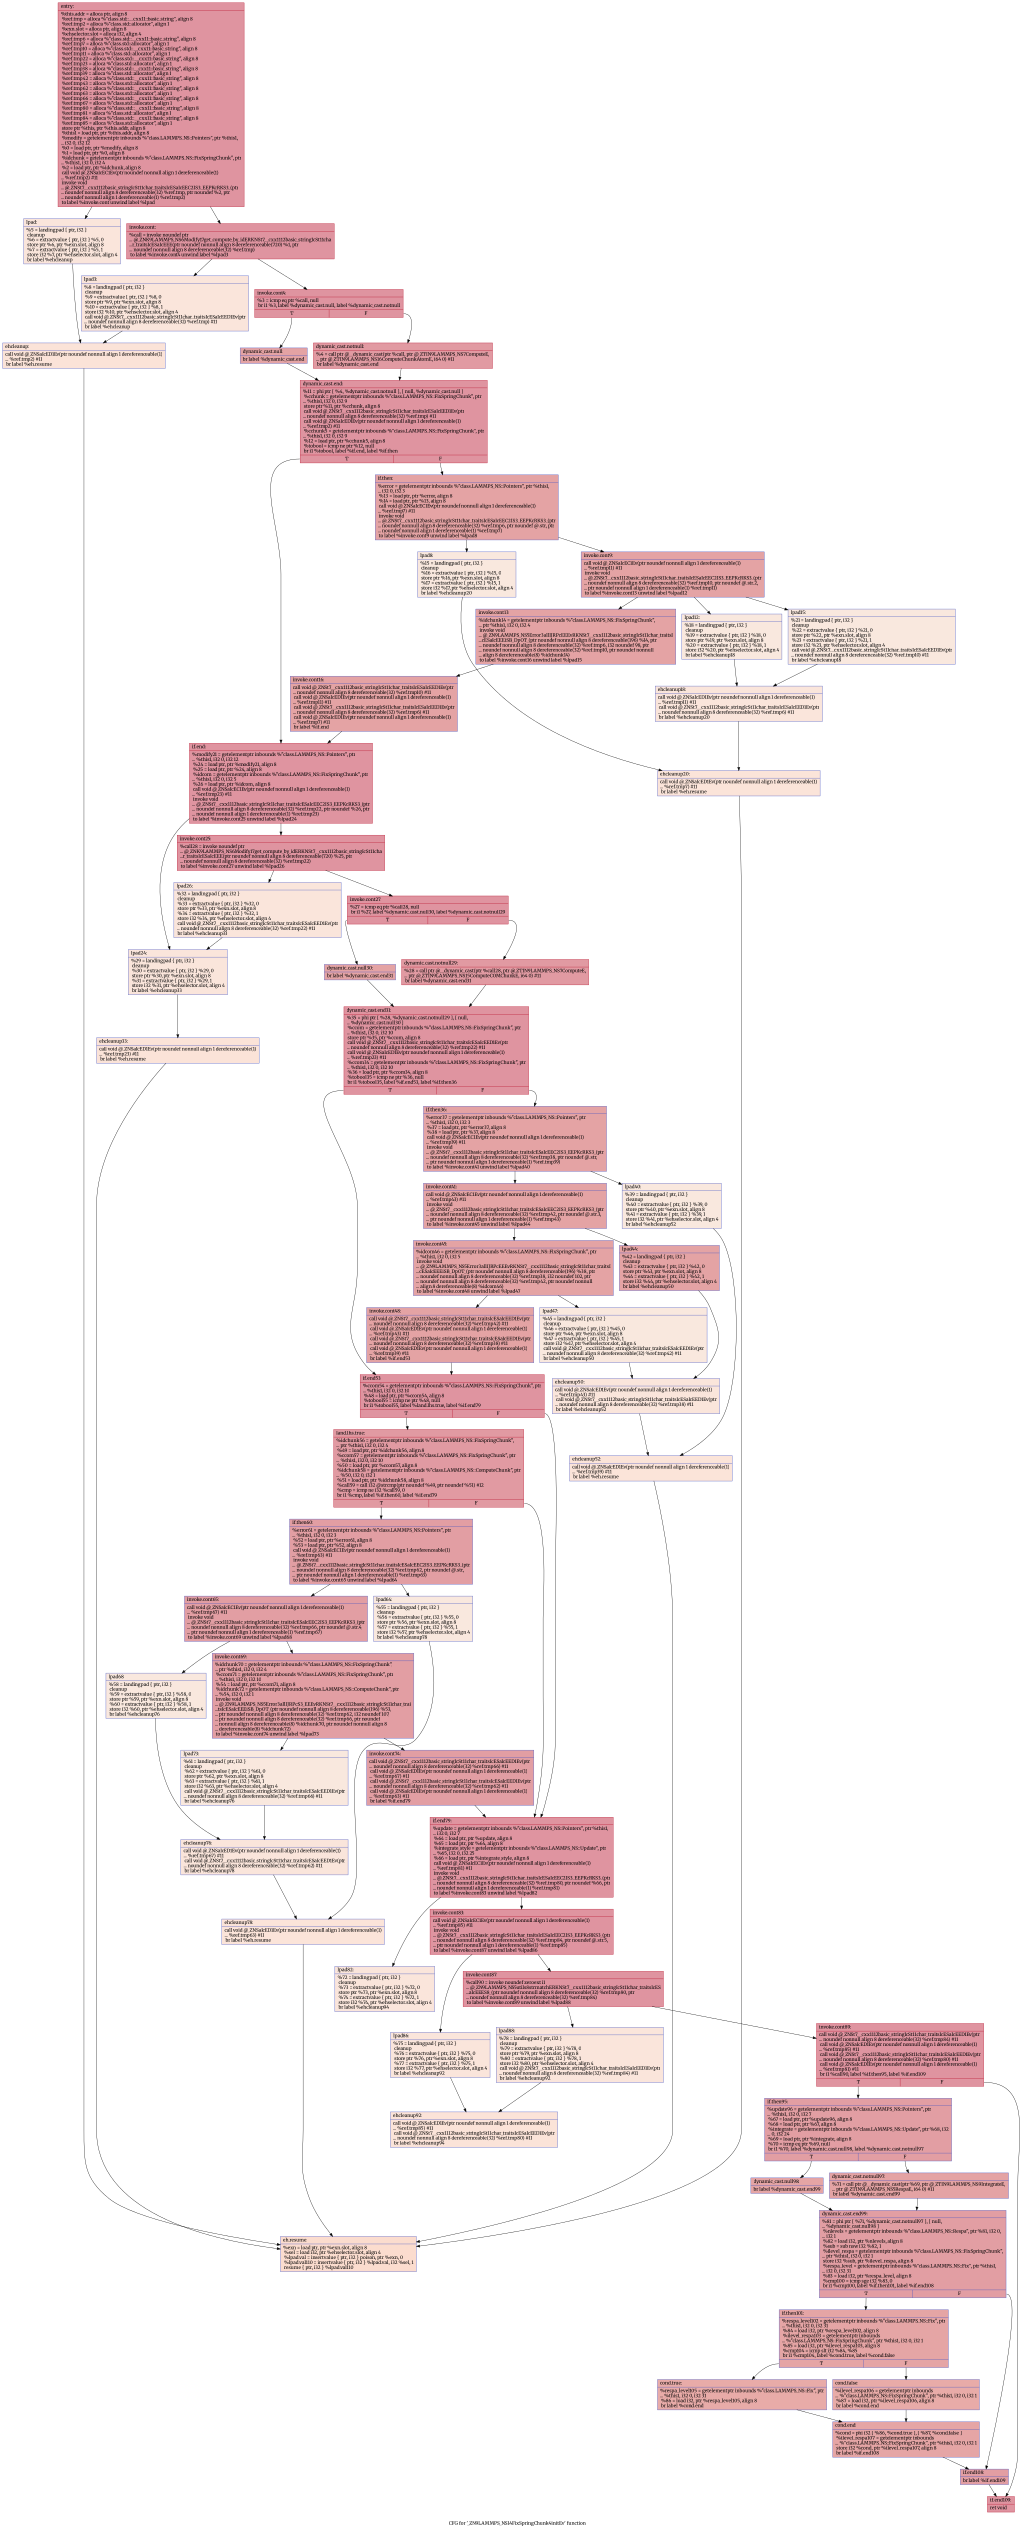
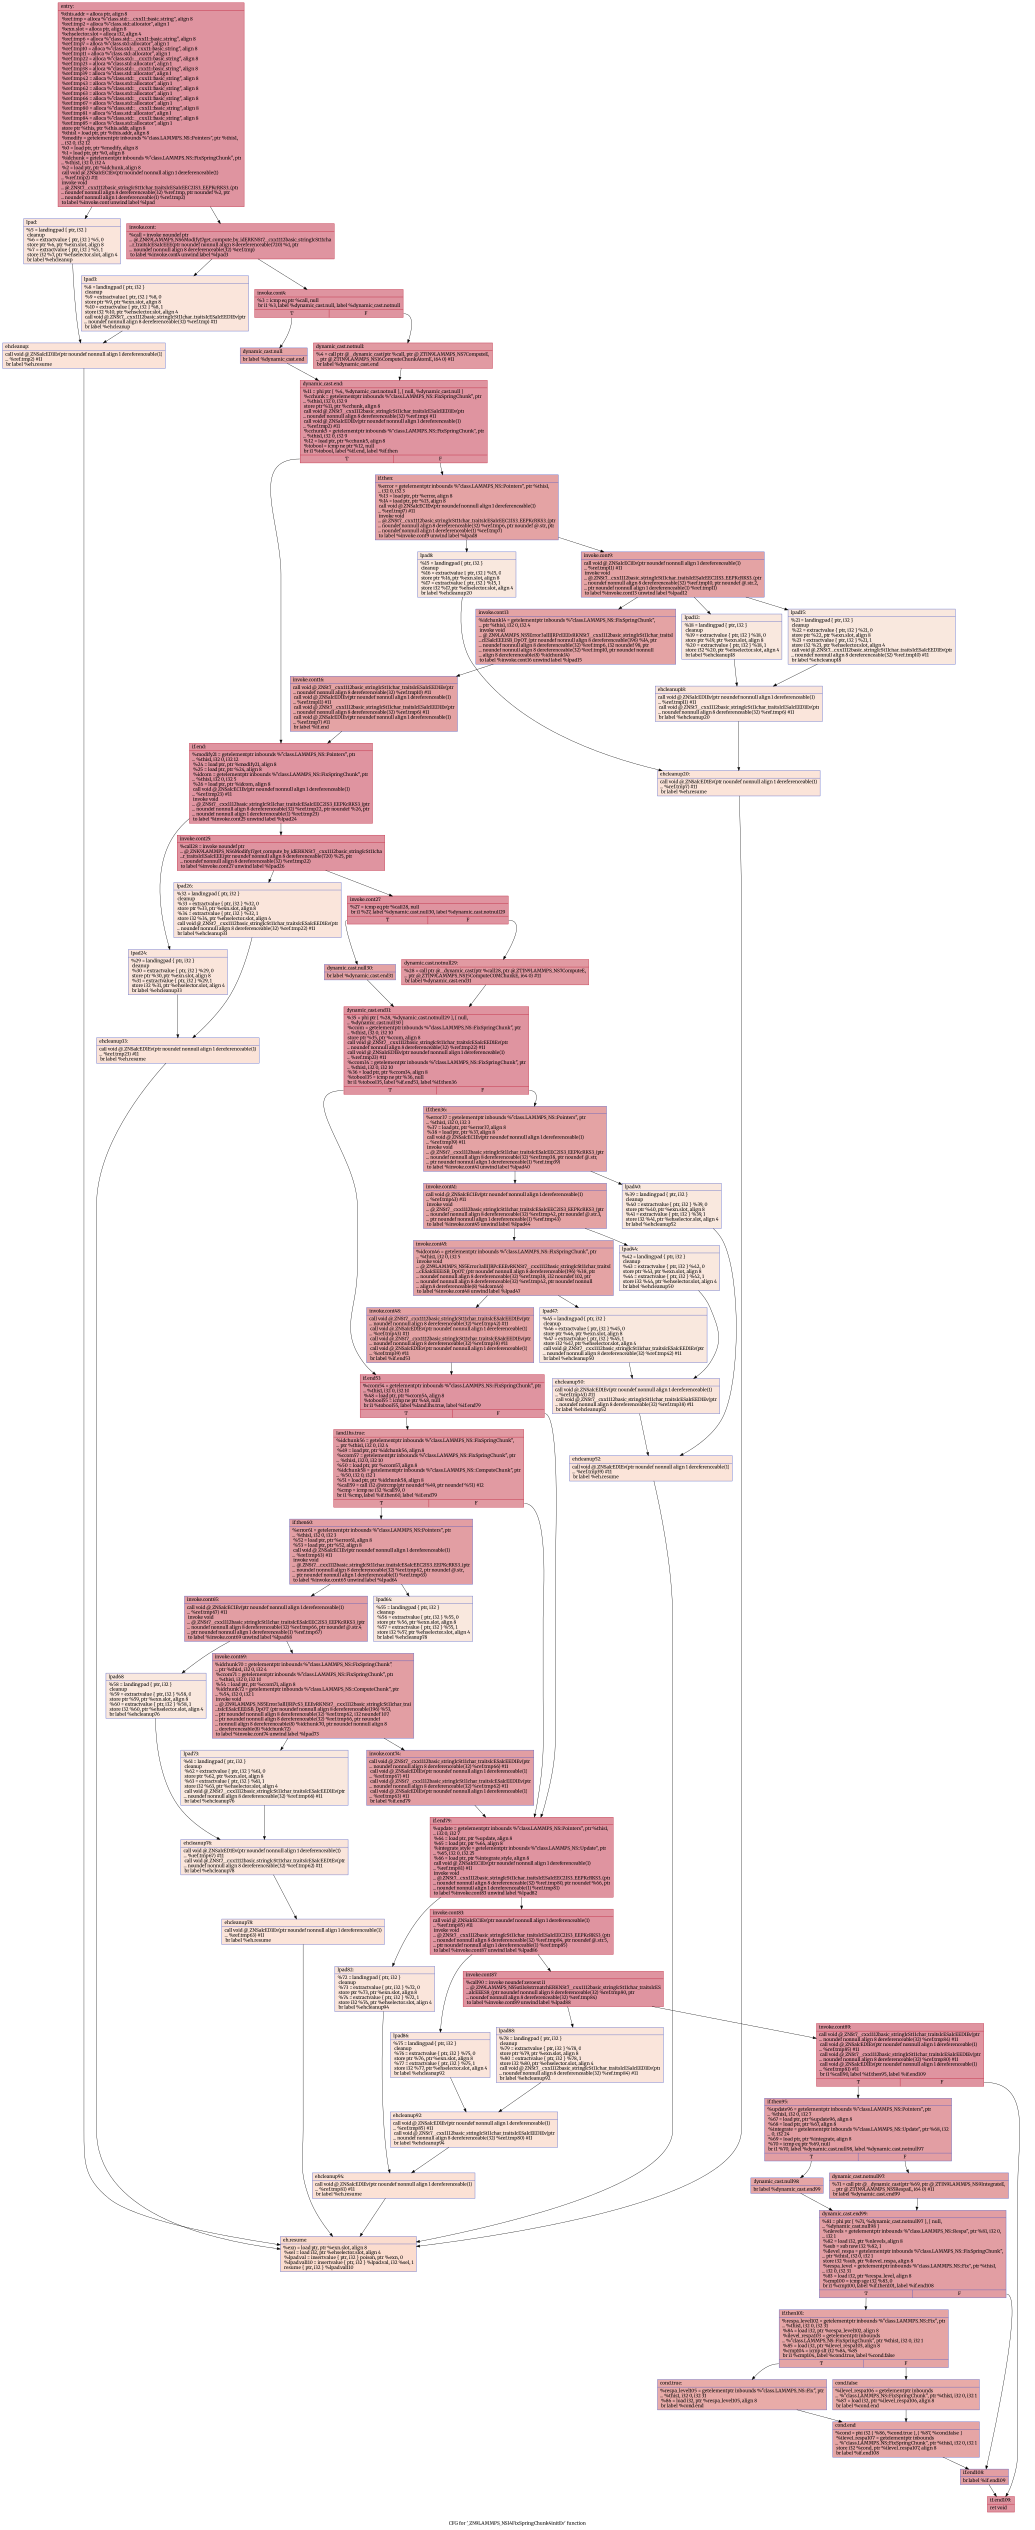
edge "lpad26:" -> "lpad24:": now "lpad26:" -> "ehcleanup33:"
node "lpad44:": fillcolor #c32e3170 -> #f2cab570
edge "lpad64:" -> "ehcleanup78:": removed
node "ehcleanup94:": added
